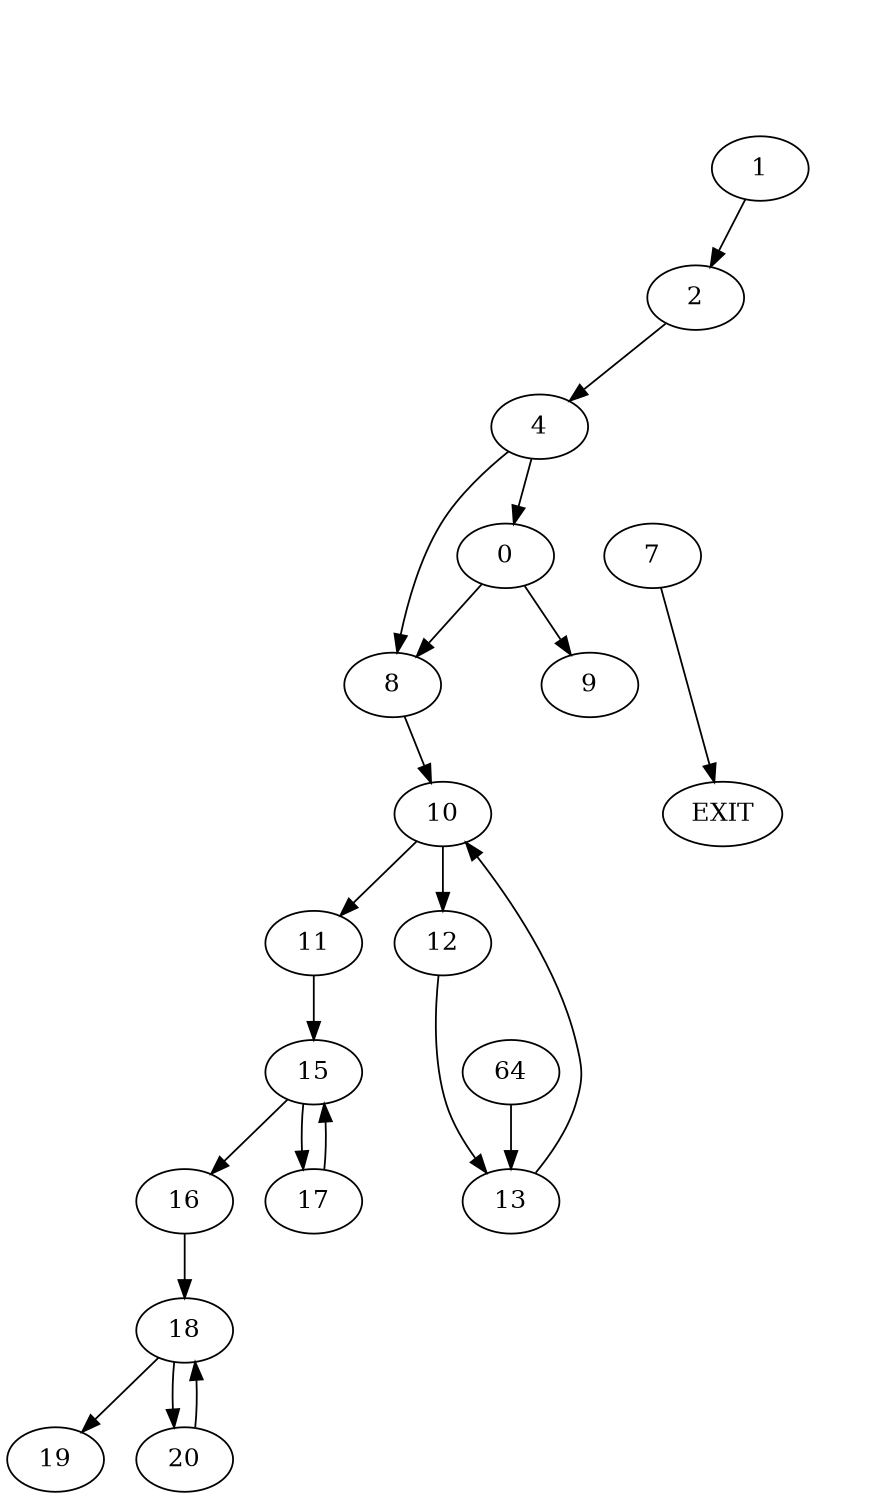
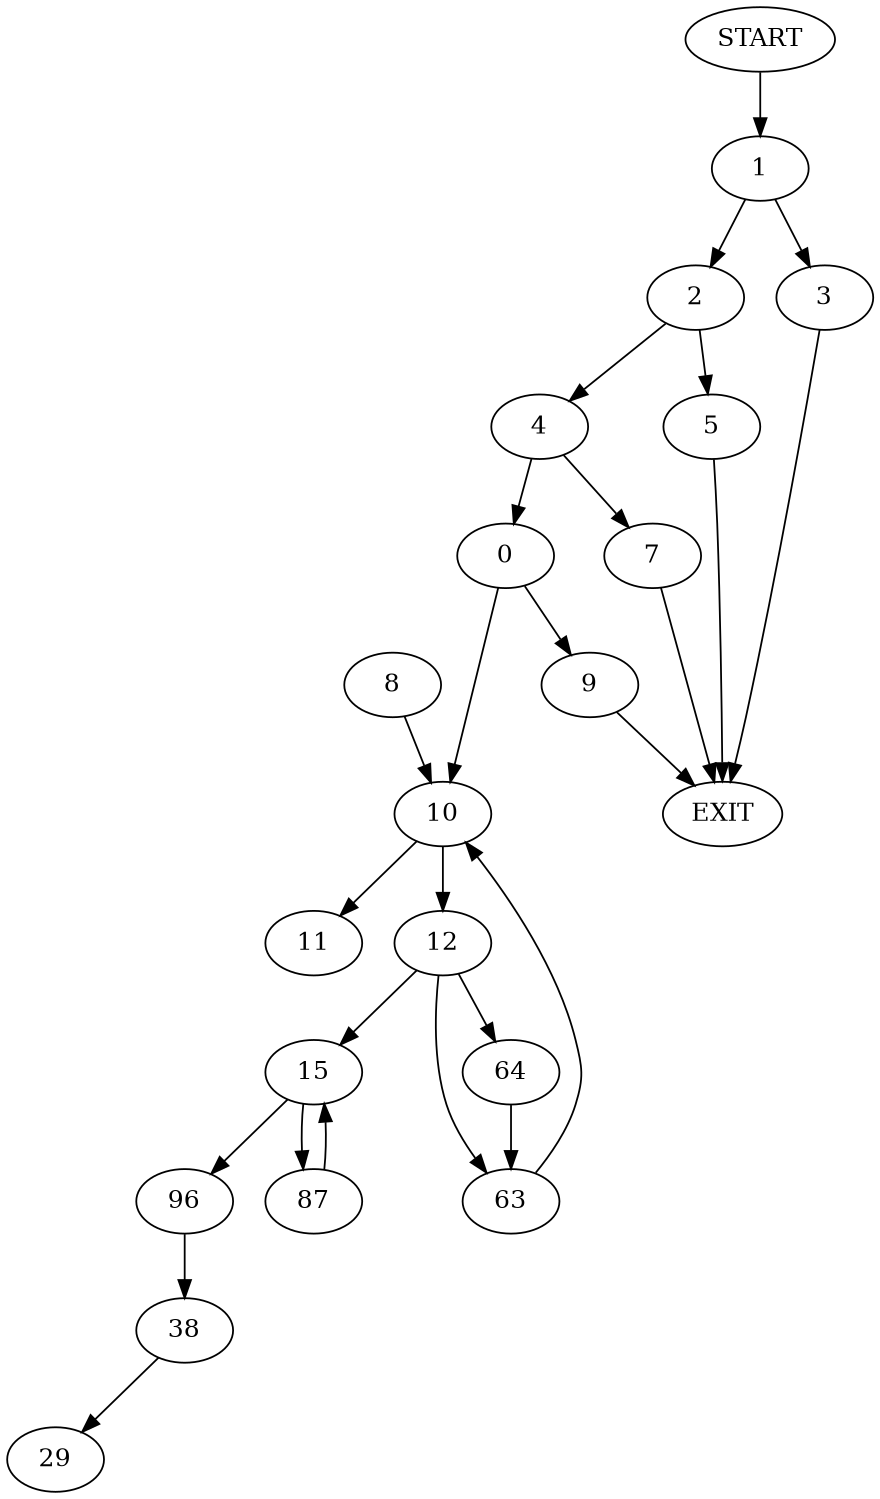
node "START": added
node "3": added
node "5": added
edge "4" -> "8": now "4" -> "7"
edge "0" -> "8": now "0" -> "10"
edge "9" -> "EXIT": added
edge "11" -> "15": now "12" -> "15"
edge "12" -> "64": added
node "16": label "16" -> "96"
node "17": label "17" -> "87"
node "13": label "13" -> "63"
node "18": label "18" -> "38"
node "19": label "19" -> "29"
node "20": removed
